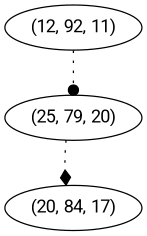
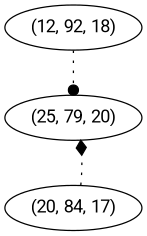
node "(12, 92, 11)": label "(12, 92, 11)" -> "(12, 92, 18)"
edge "(25, 79, 20)" -> "(20, 84, 17)": reversed
